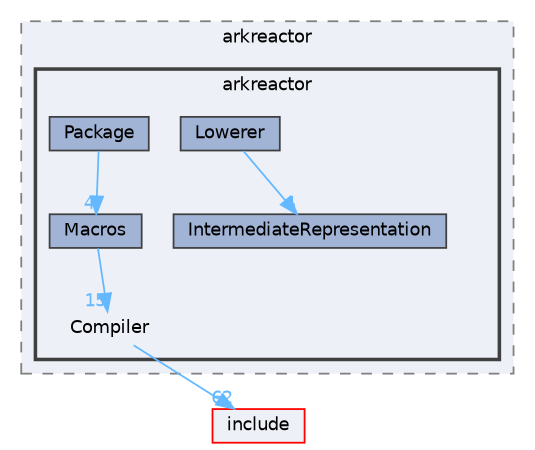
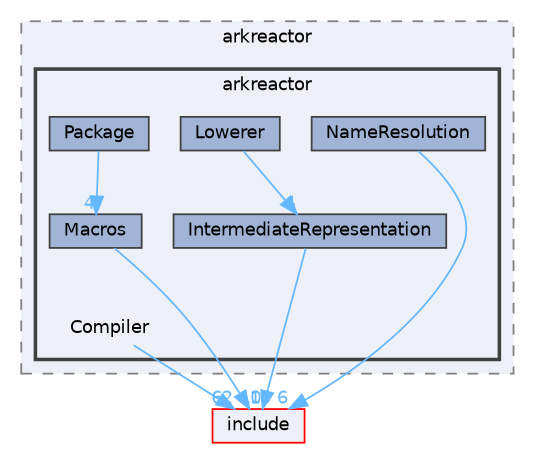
node "NameResolution": added
edge "Macros" -> "Compiler": now "Macros" -> "include"
edge "IntermediateRepresentation" -> "include": added
